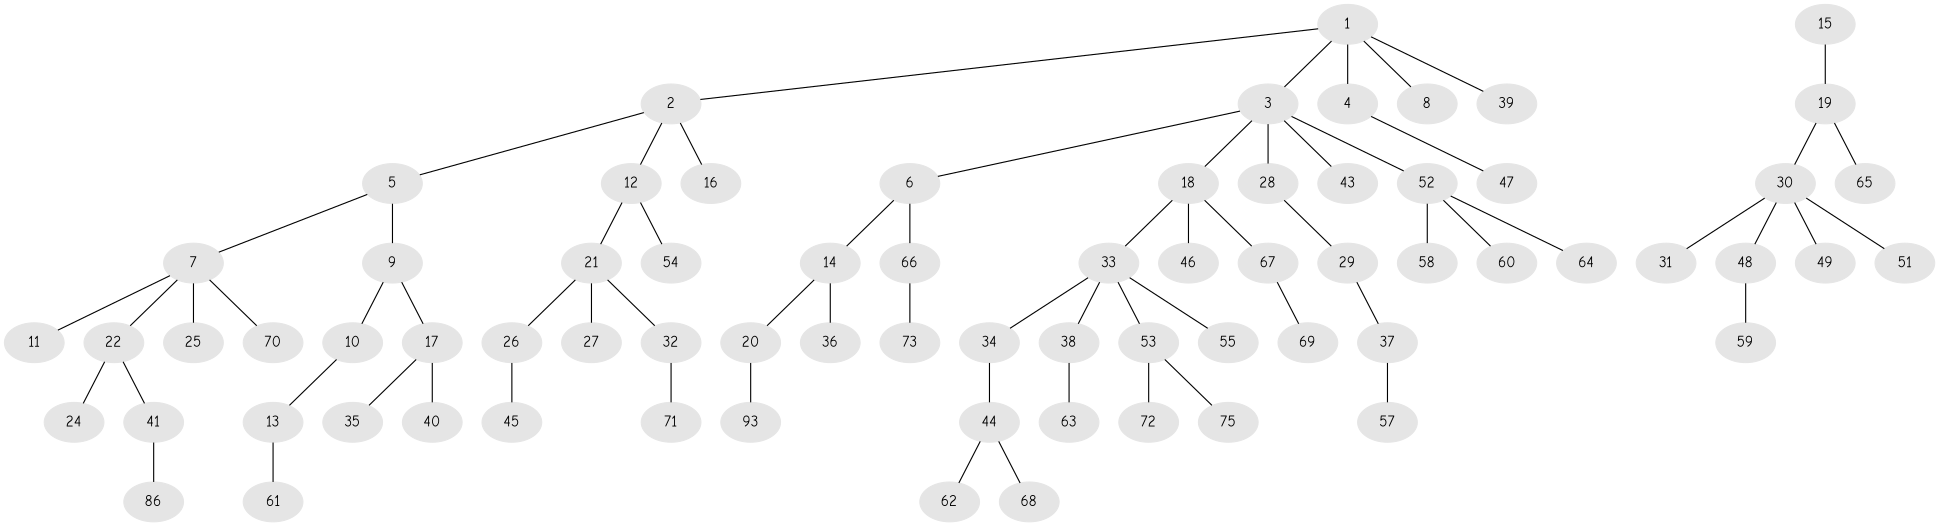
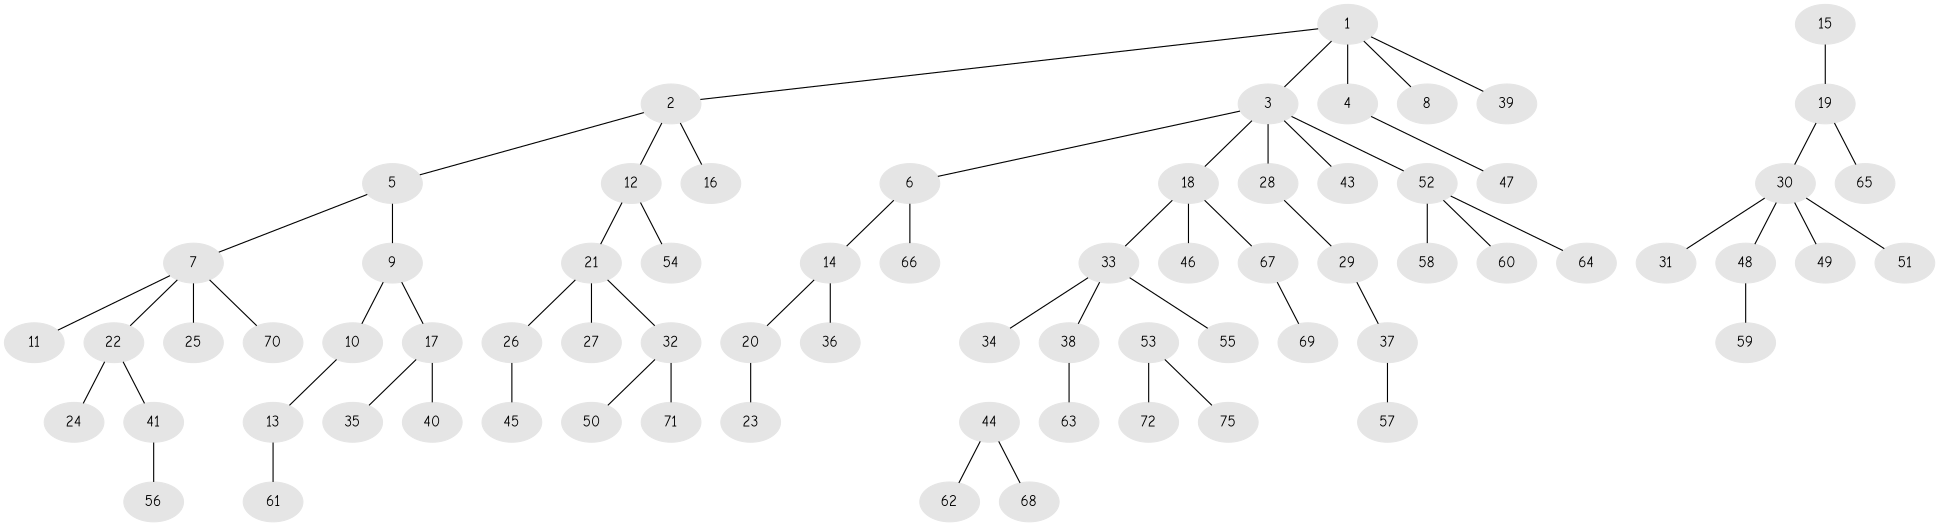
edge "33" -- "53": removed
node "73": removed
edge "34" -- "44": removed
node "50": added
node "93": label "93" -> "23"
node "86": label "86" -> "56"
